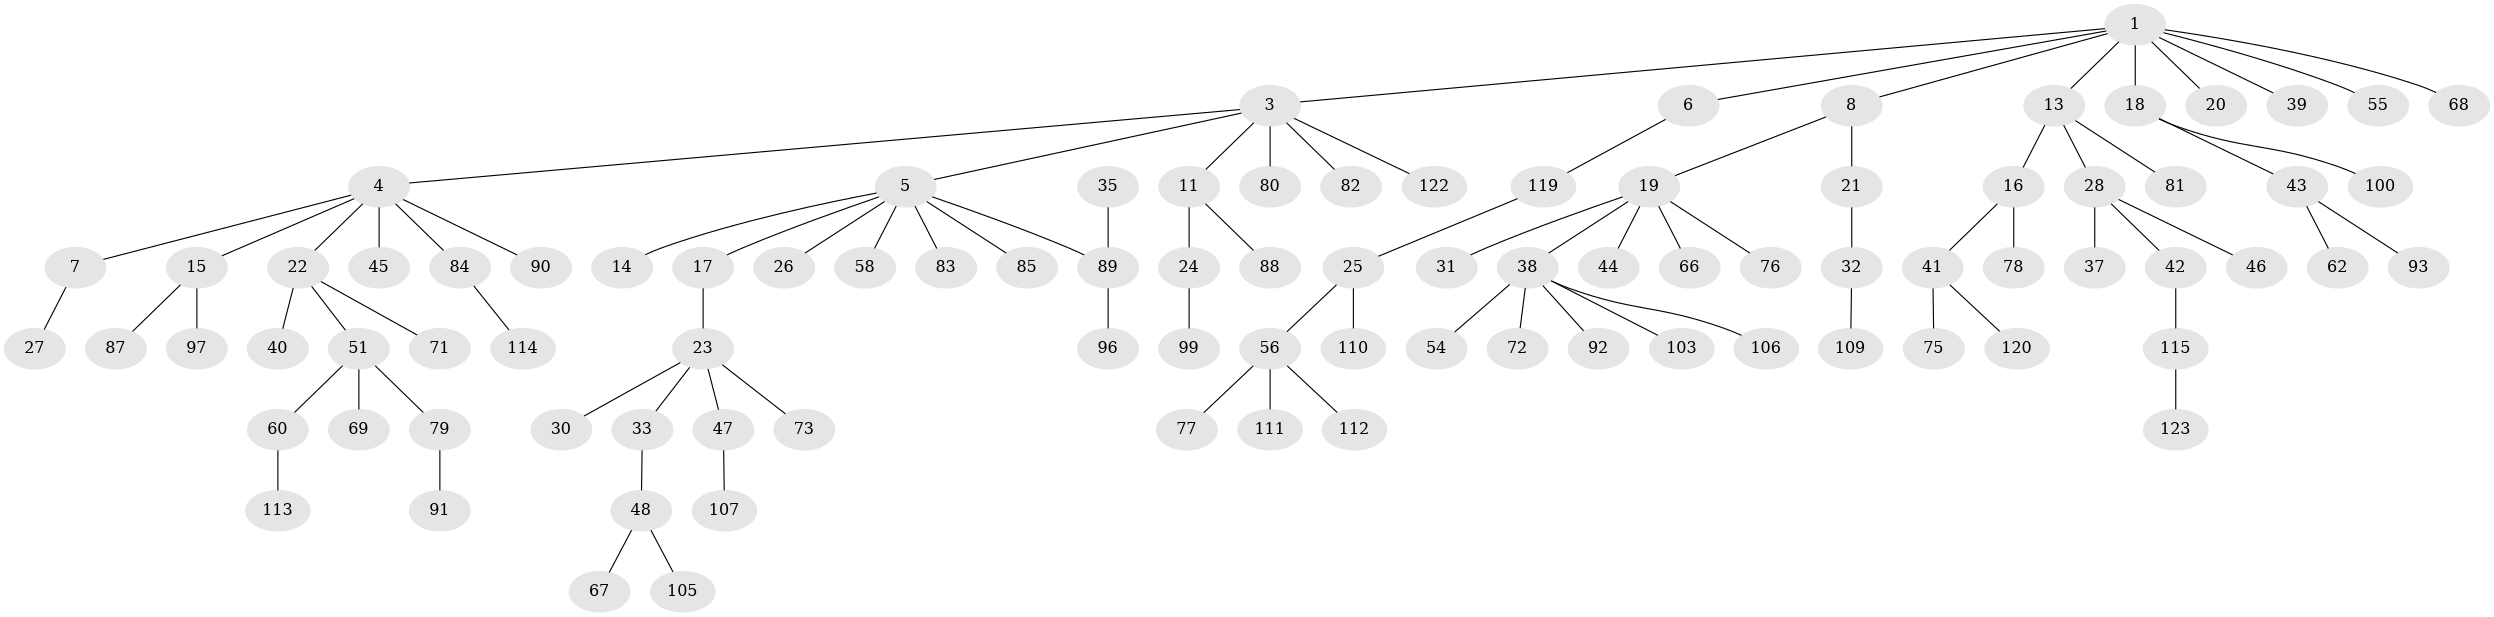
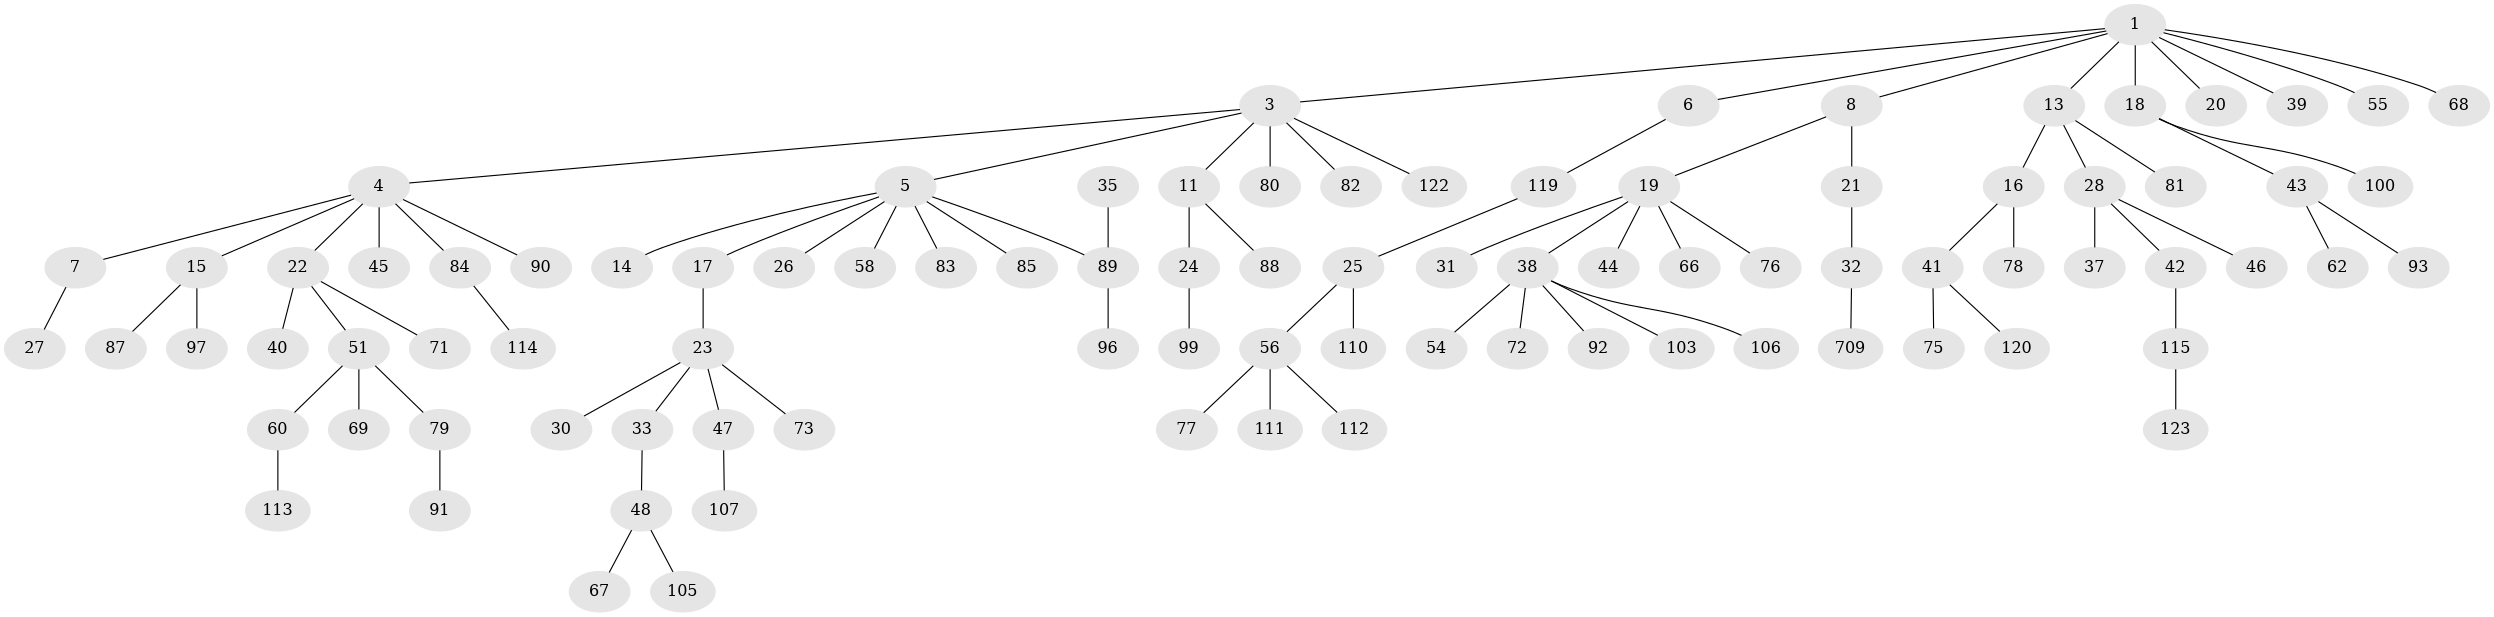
node "109": label "109" -> "709"
